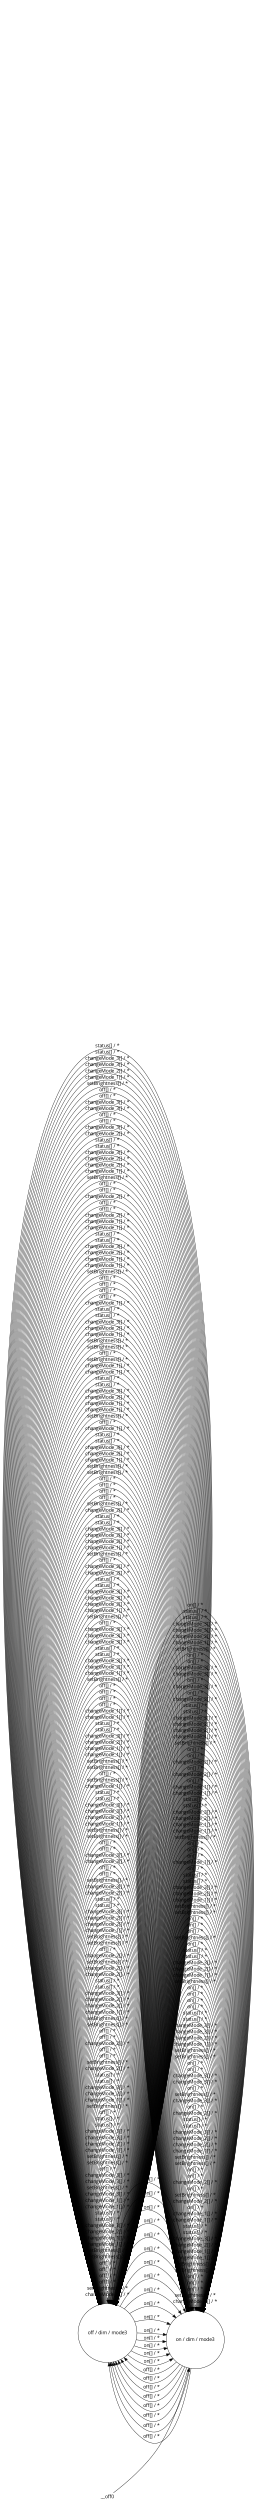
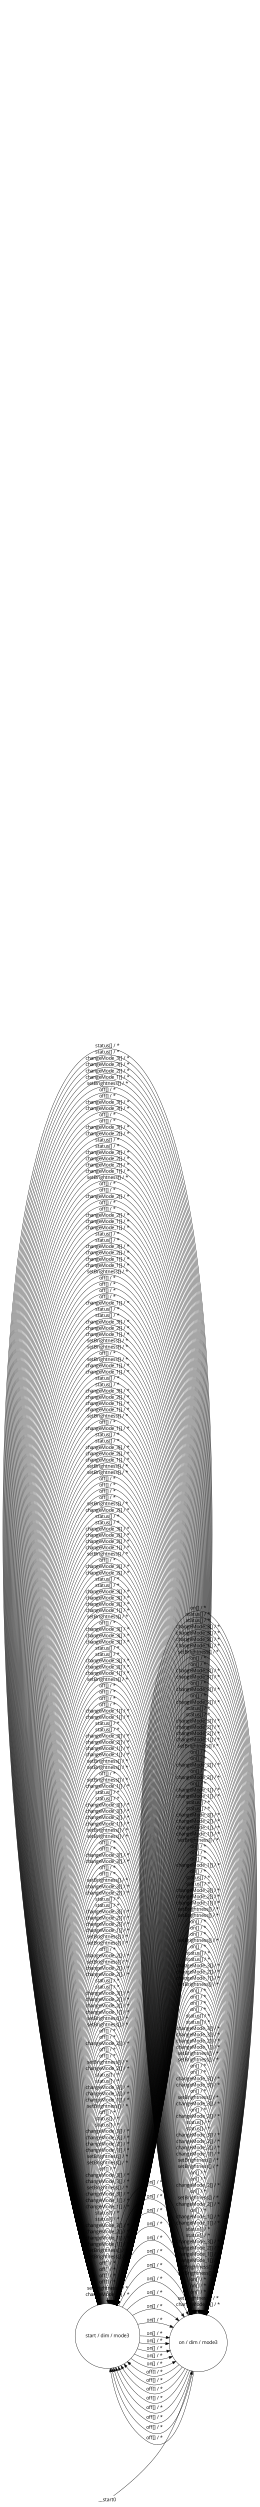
node "off / dim / mode3": label "off / dim / mode3" -> "start / dim / mode3"
node "__off0": label "__off0" -> "__start0"
